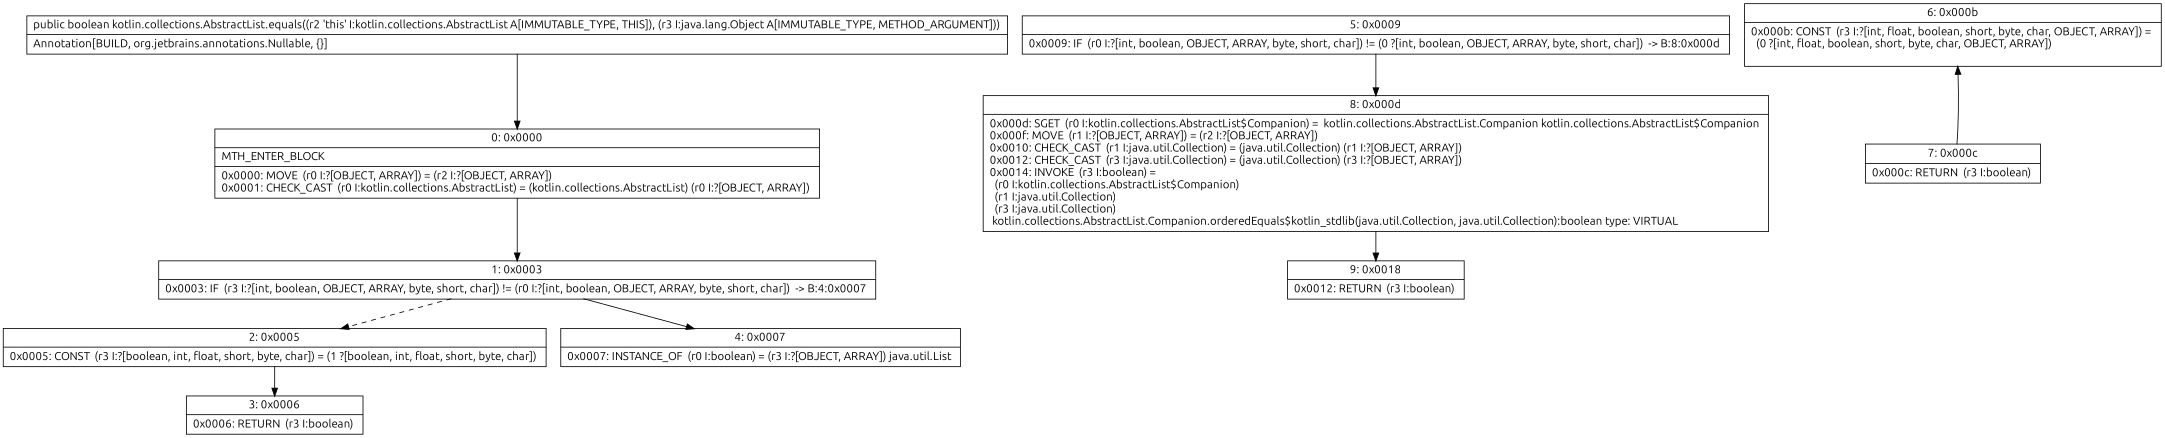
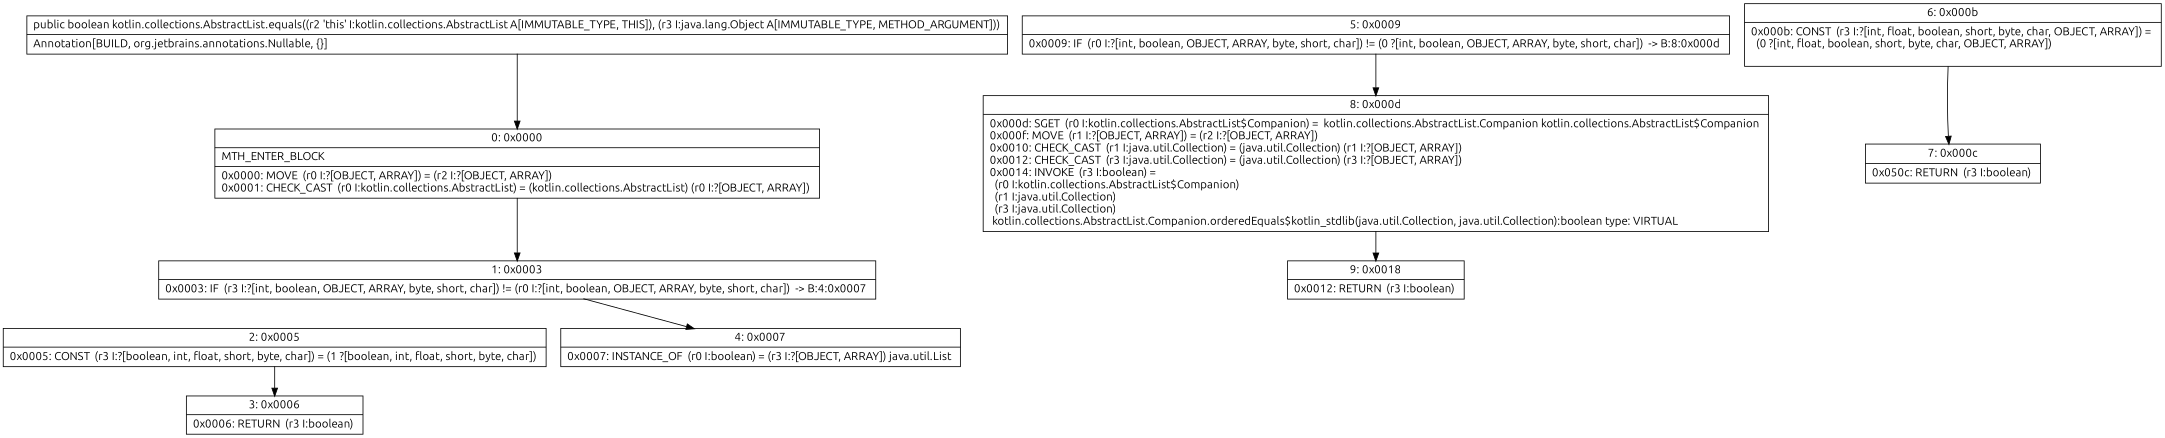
edge "7: 0x000c" -> "6: 0x000b": reversed
node "7: 0x000c": text "0x000c: RETURN  (r3 I:boolean)" -> "0x050c: RETURN  (r3 I:boolean)"
edge "1: 0x0003" -> "2: 0x0005": removed
